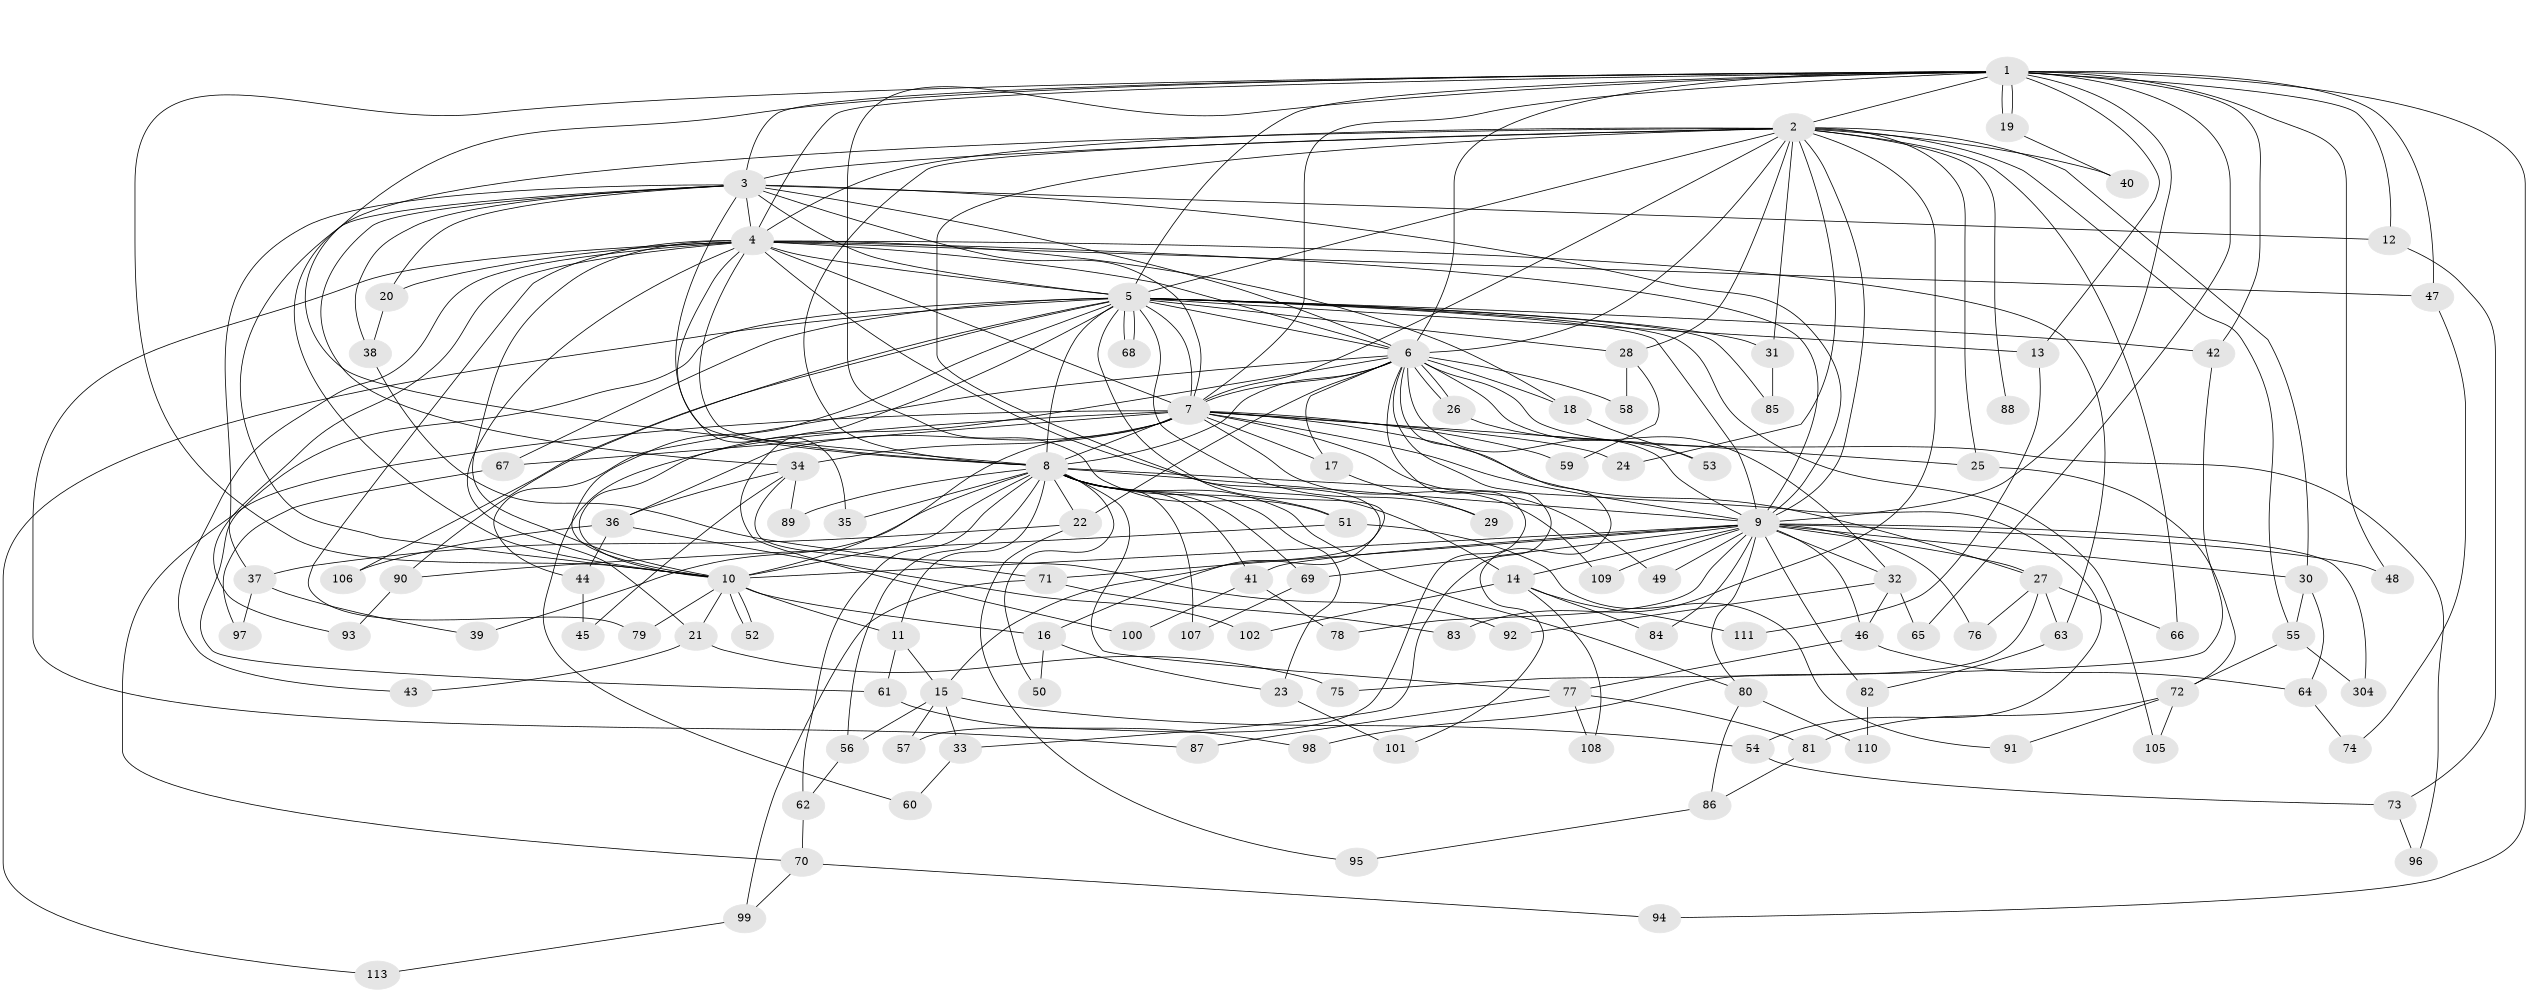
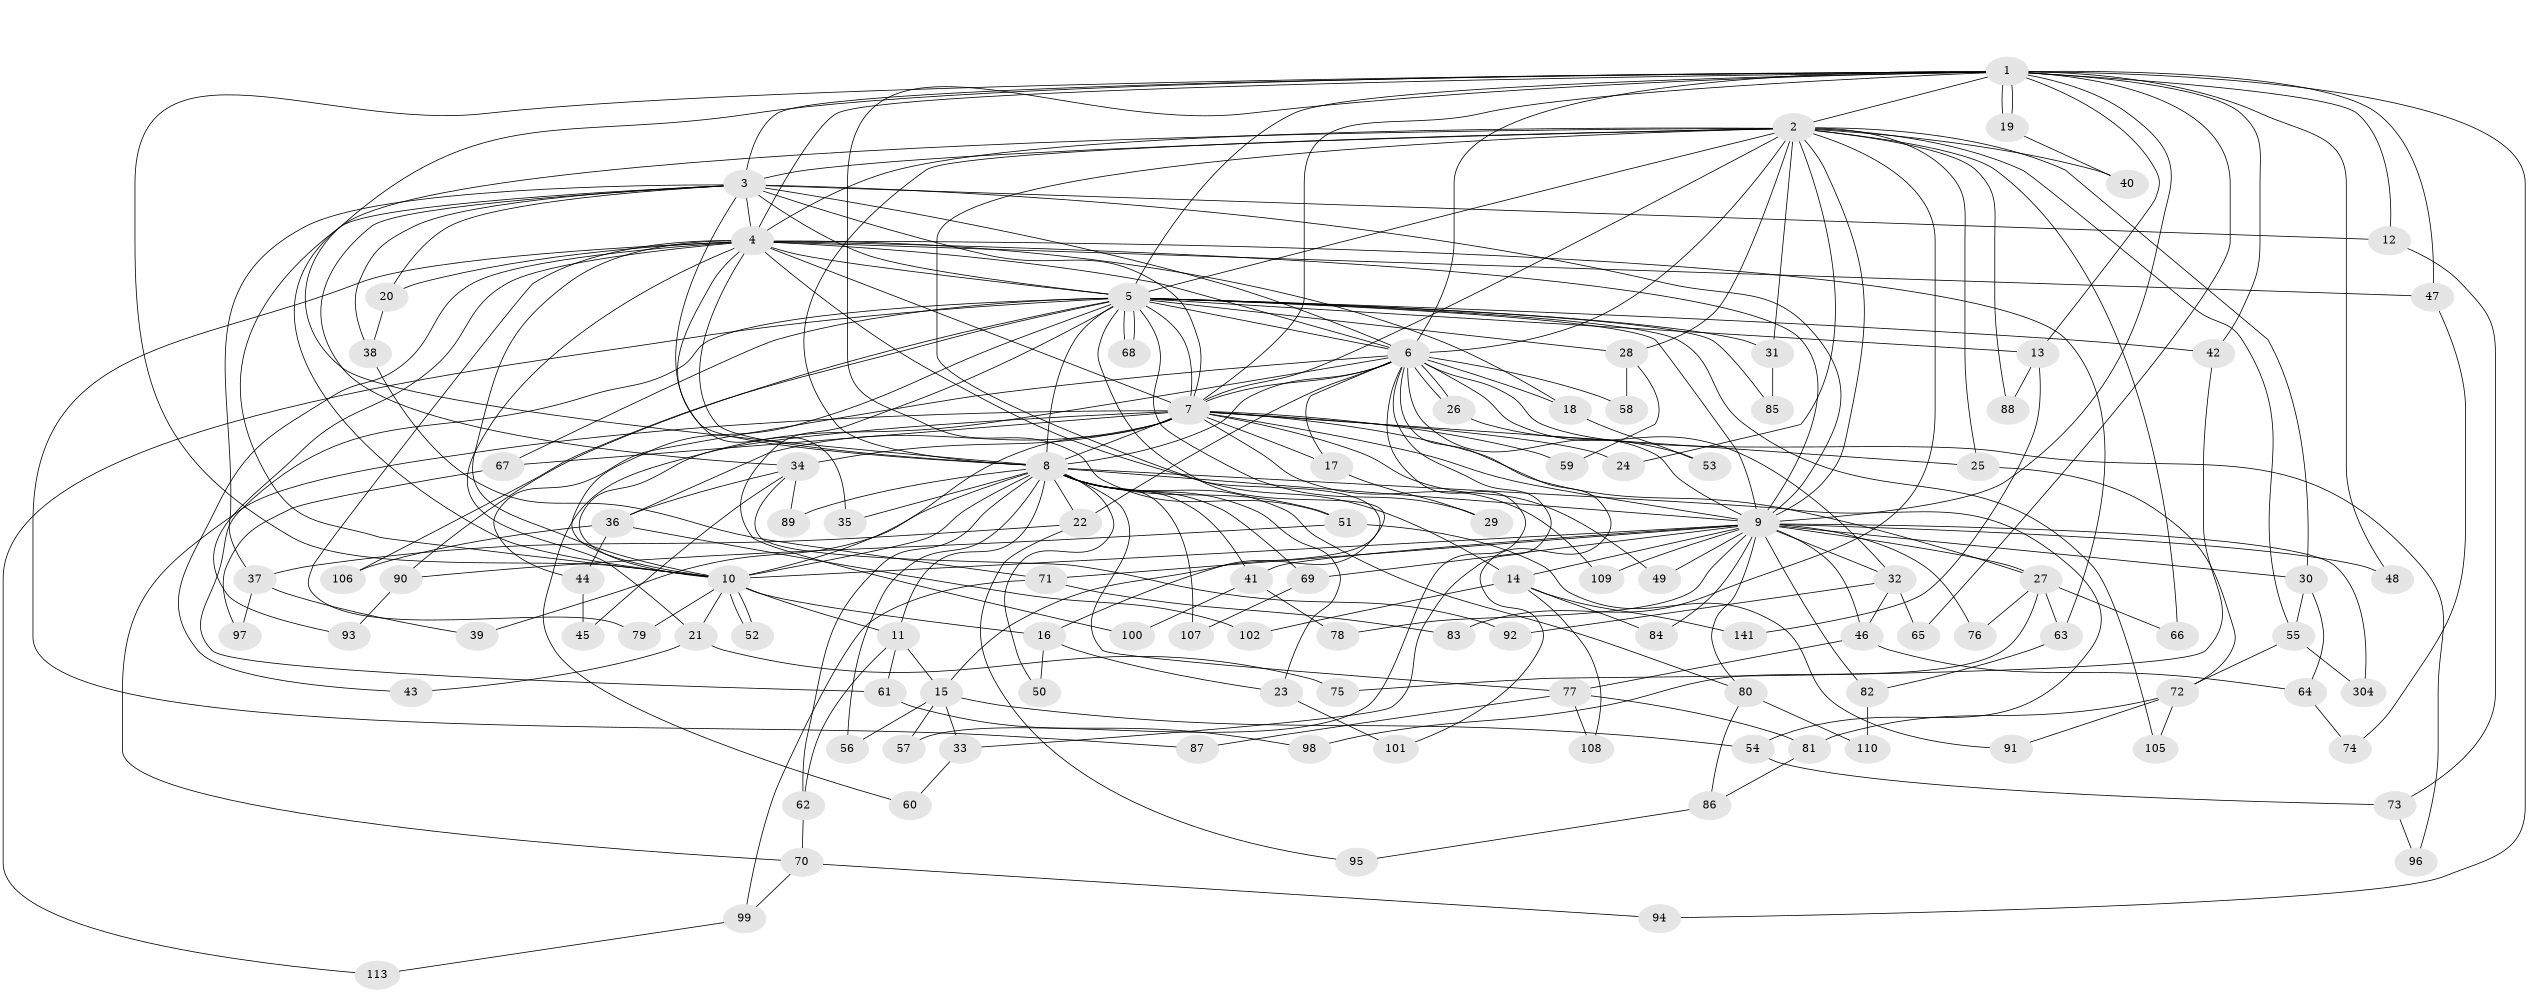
edge "13" -- "88": added
node "111": label "111" -> "141"
edge "56" -- "62": now "11" -- "62"
